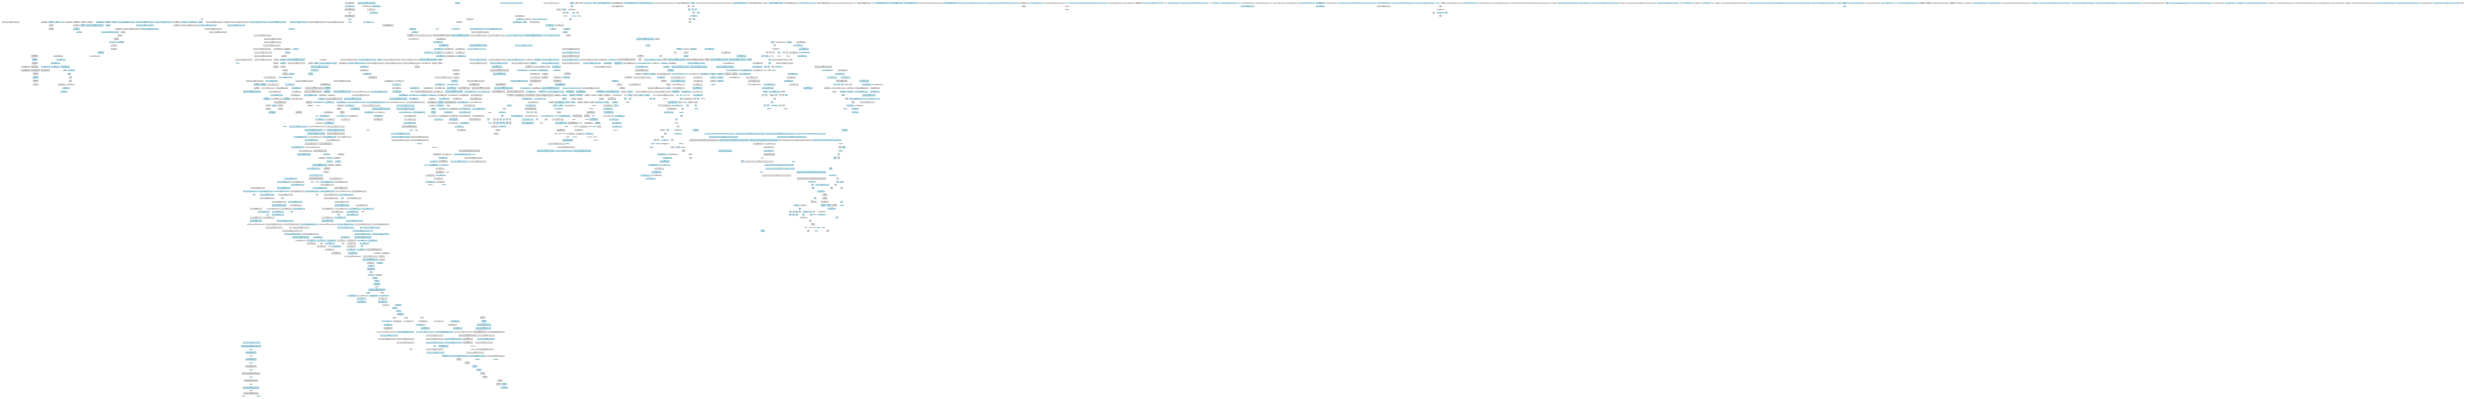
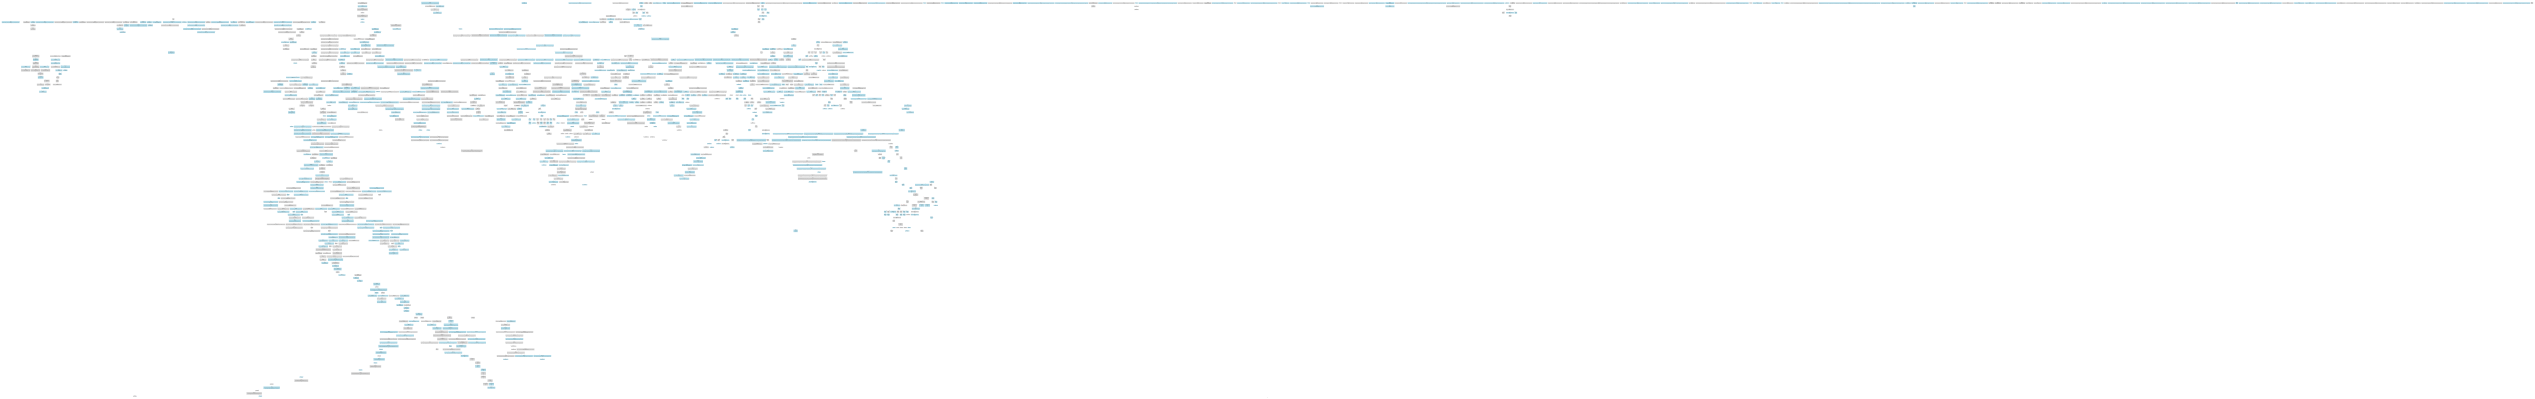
node "NodeID: 2152": added
